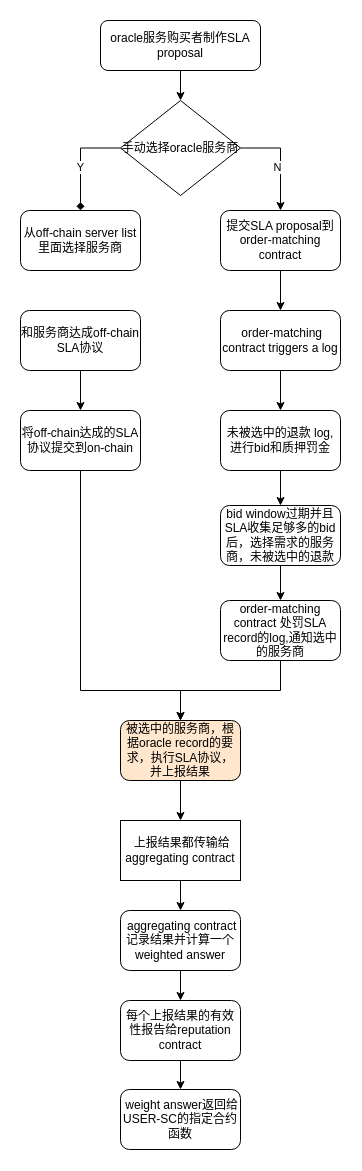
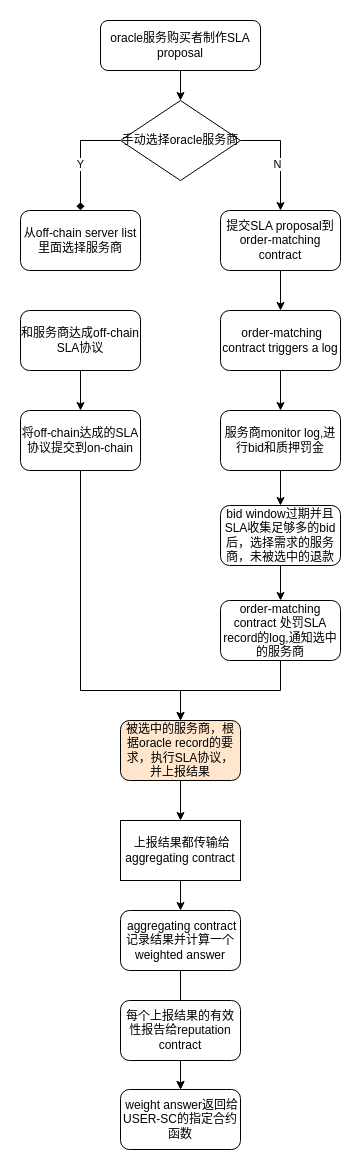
node "手动选择oracle服务商": size 120x95 -> 120x80
node "未被选中的退款 log,进行bid和质押罚金": label "未被选中的退款 log,进行bid和质押罚金" -> "服务商monitor log,进行bid和质押罚金"
edge "aggregating contract记录结果并计算一个 weighted answer" -> "每个上报结果的有效性报告给reputation contract": now "aggregating contract记录结果并计算一个 weighted answer" -> "weight answer返回给USER-SC的指定合约函数"
